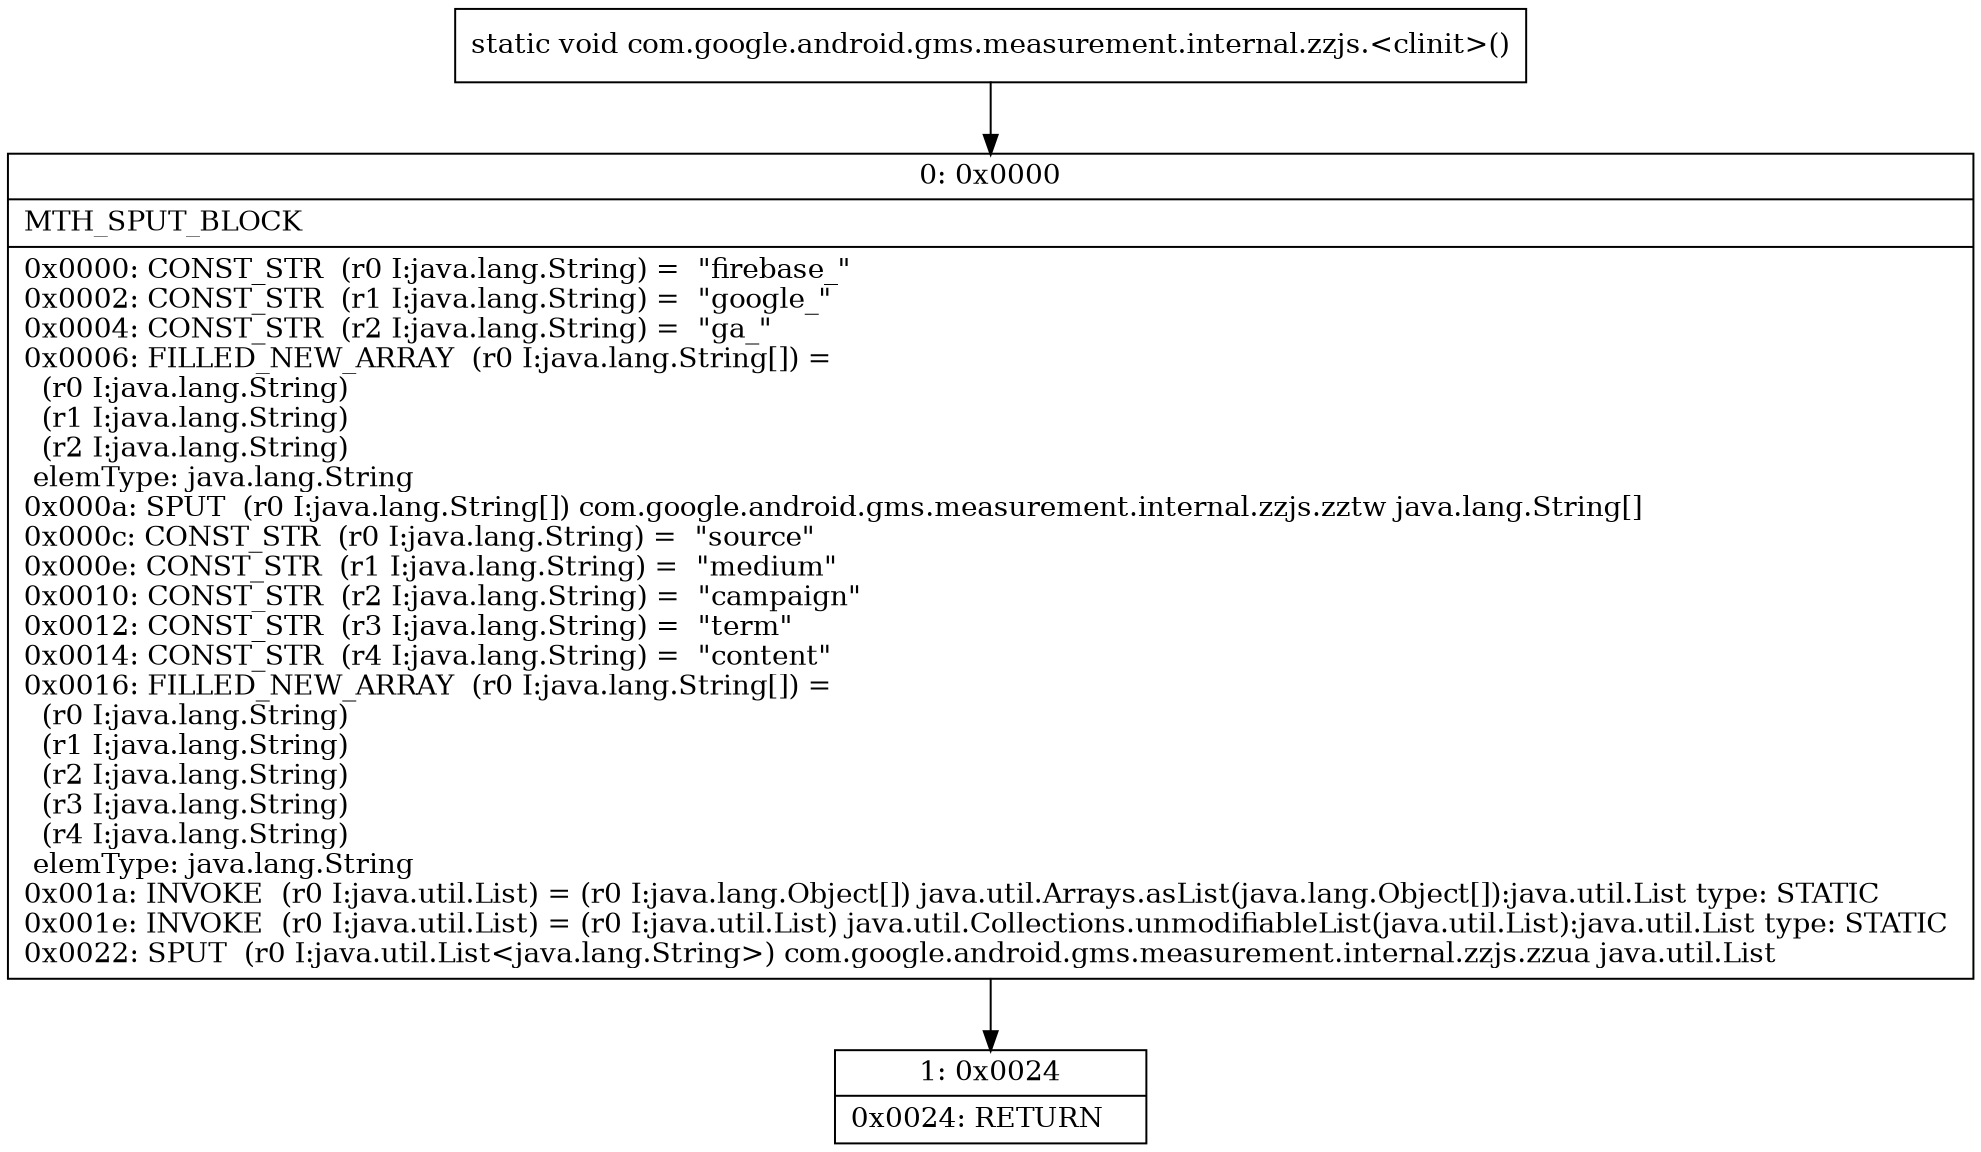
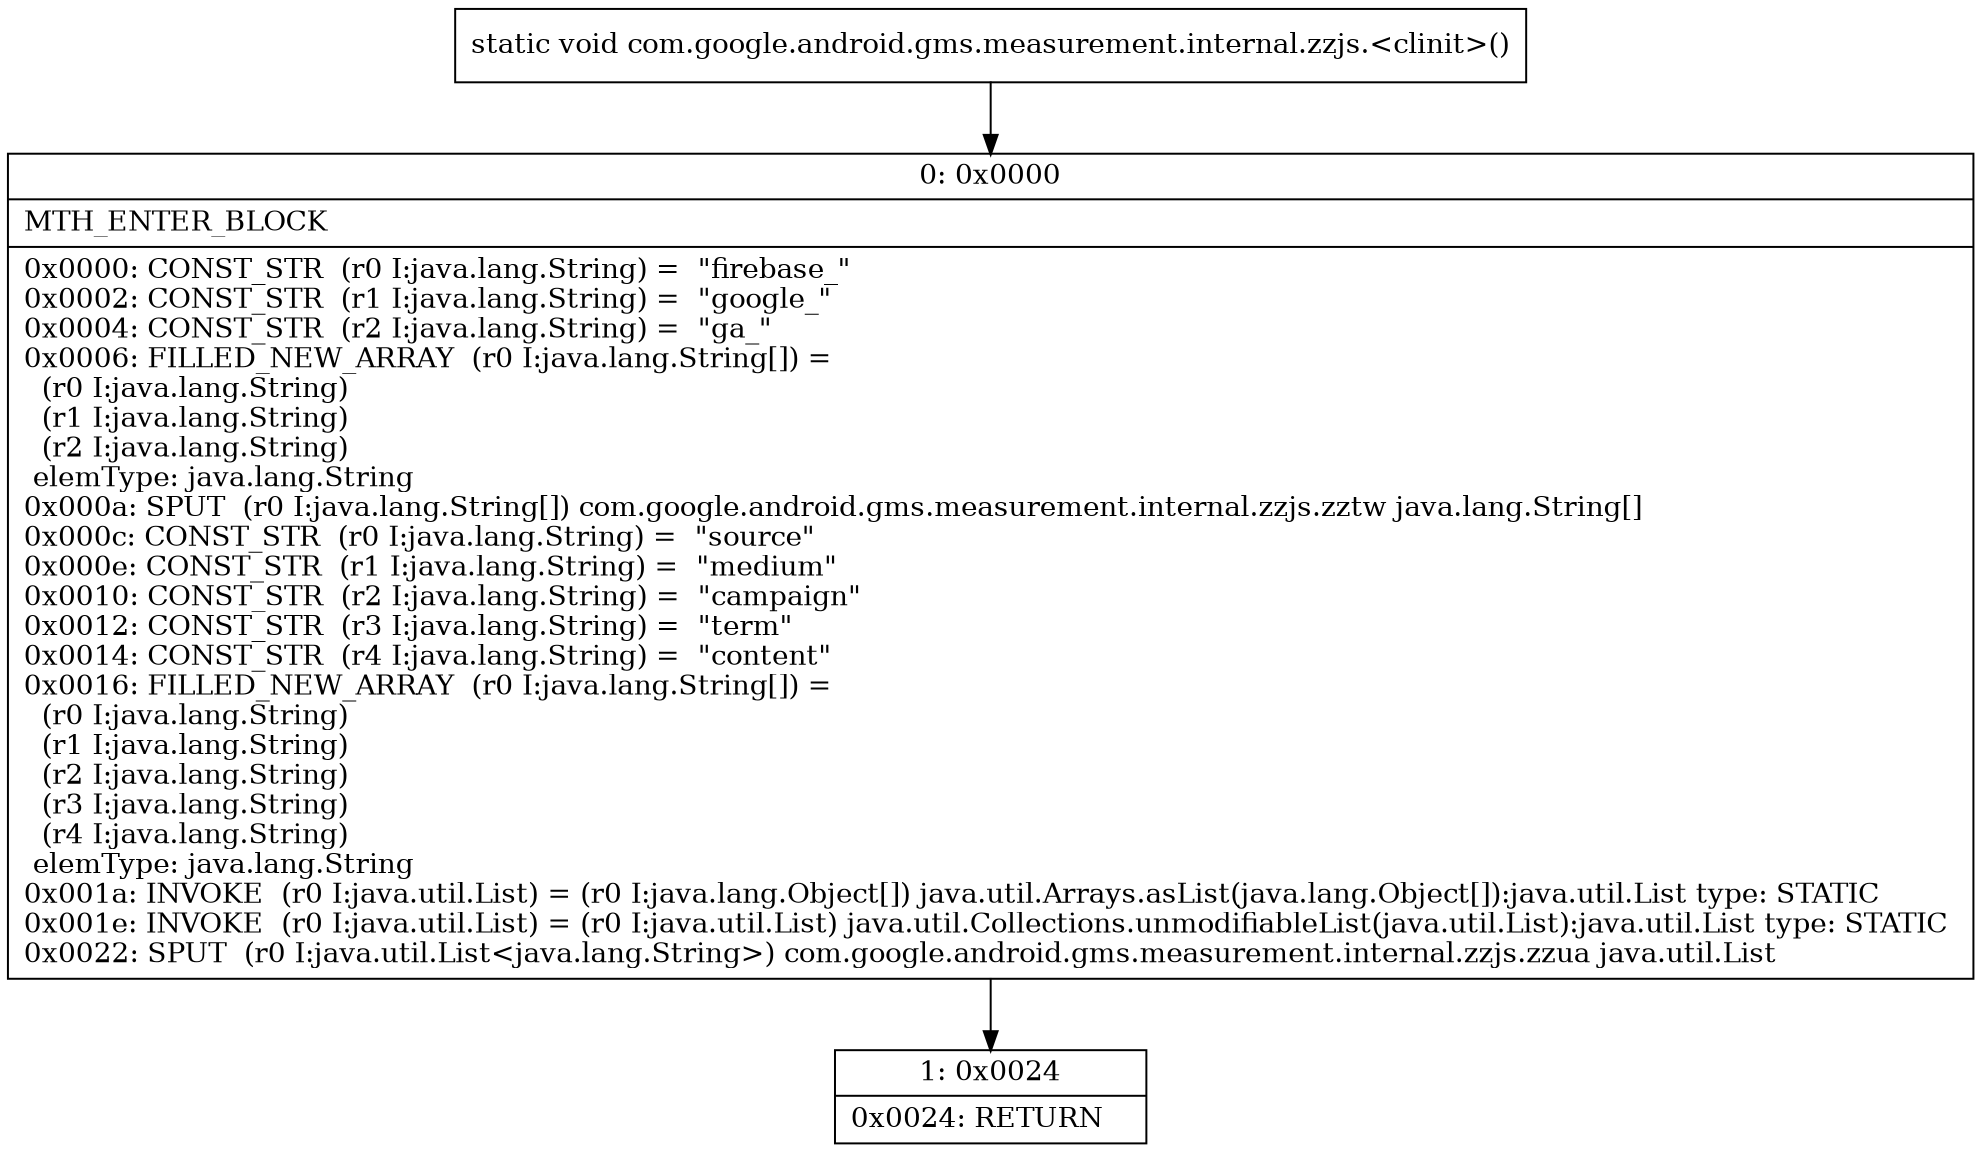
node "0: 0x0000": text "MTH_SPUT_BLOCK" -> "MTH_ENTER_BLOCK"
